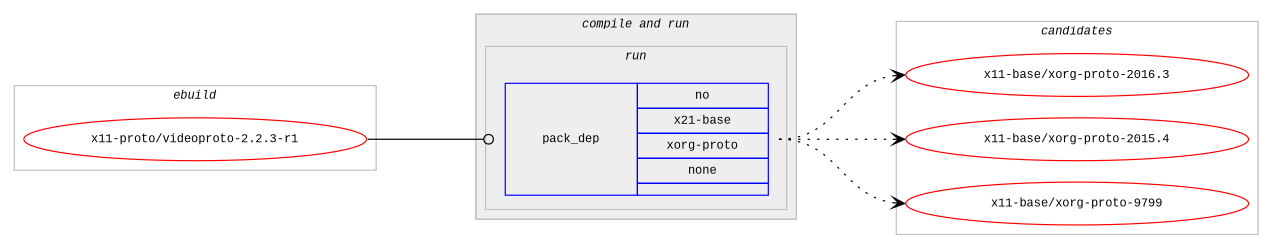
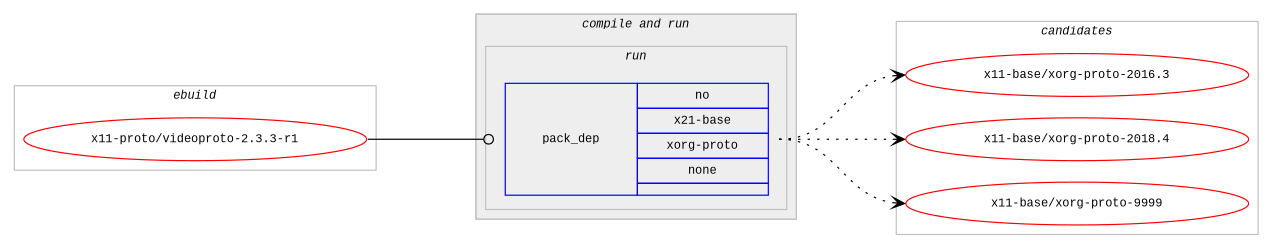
node "x11-proto/videoproto-2.2.3-r1": label "x11-proto/videoproto-2.2.3-r1" -> "x11-proto/videoproto-2.3.3-r1"
node "x11-base/xorg-proto-2015.4": label "x11-base/xorg-proto-2015.4" -> "x11-base/xorg-proto-2018.4"
node "x11-base/xorg-proto-9799": label "x11-base/xorg-proto-9799" -> "x11-base/xorg-proto-9999"
